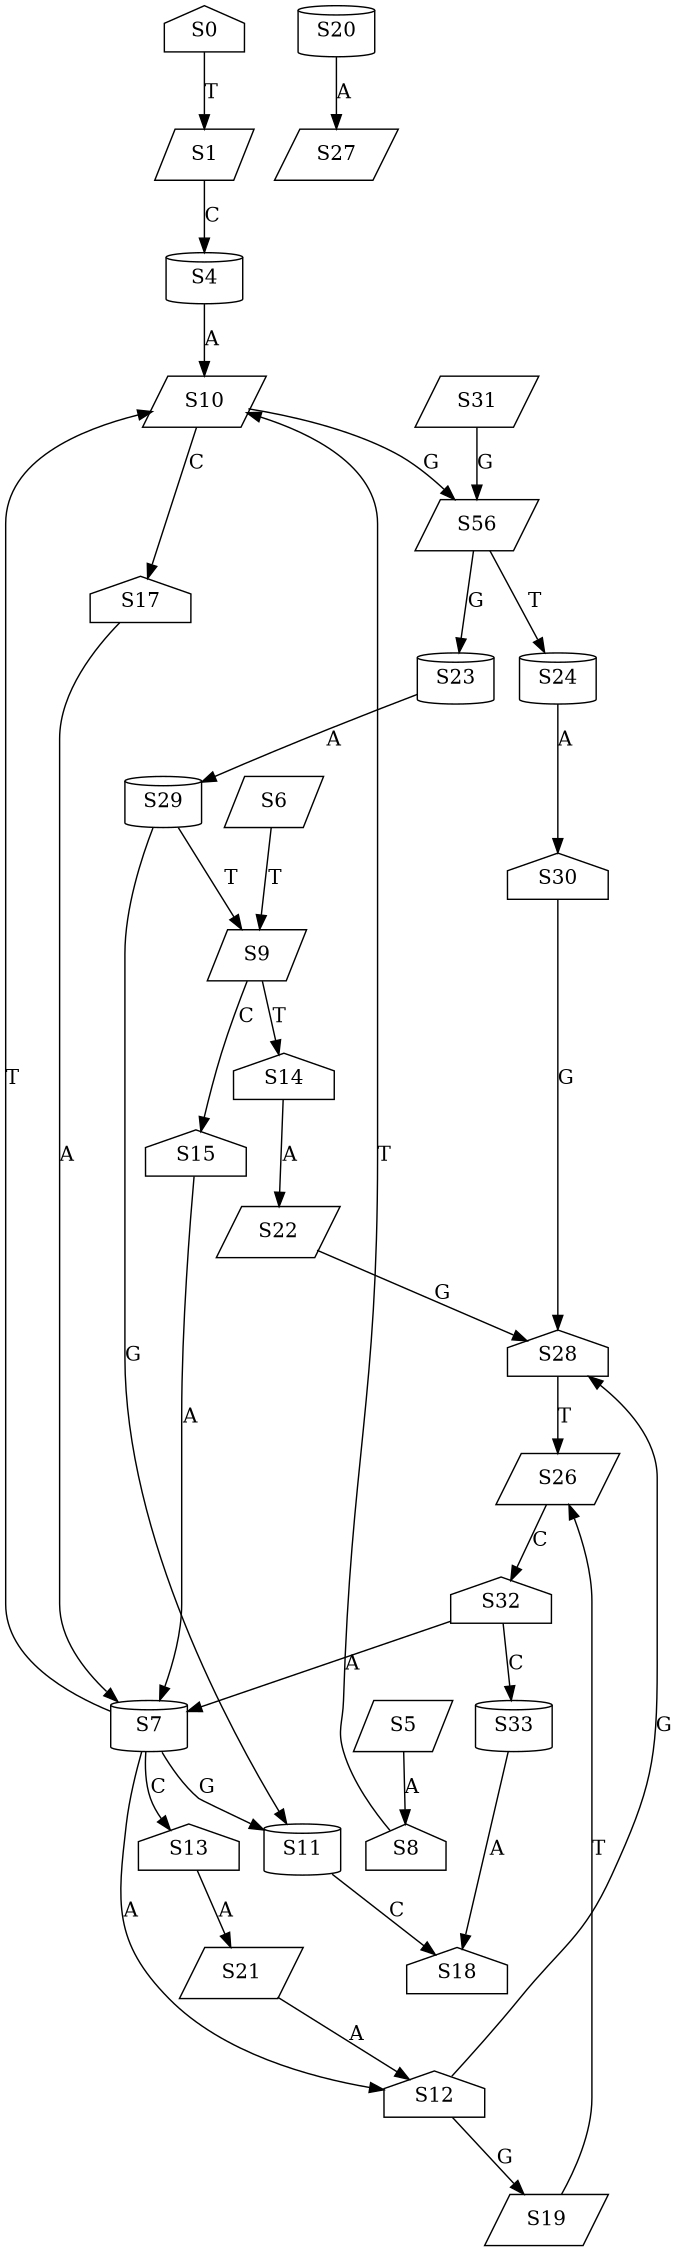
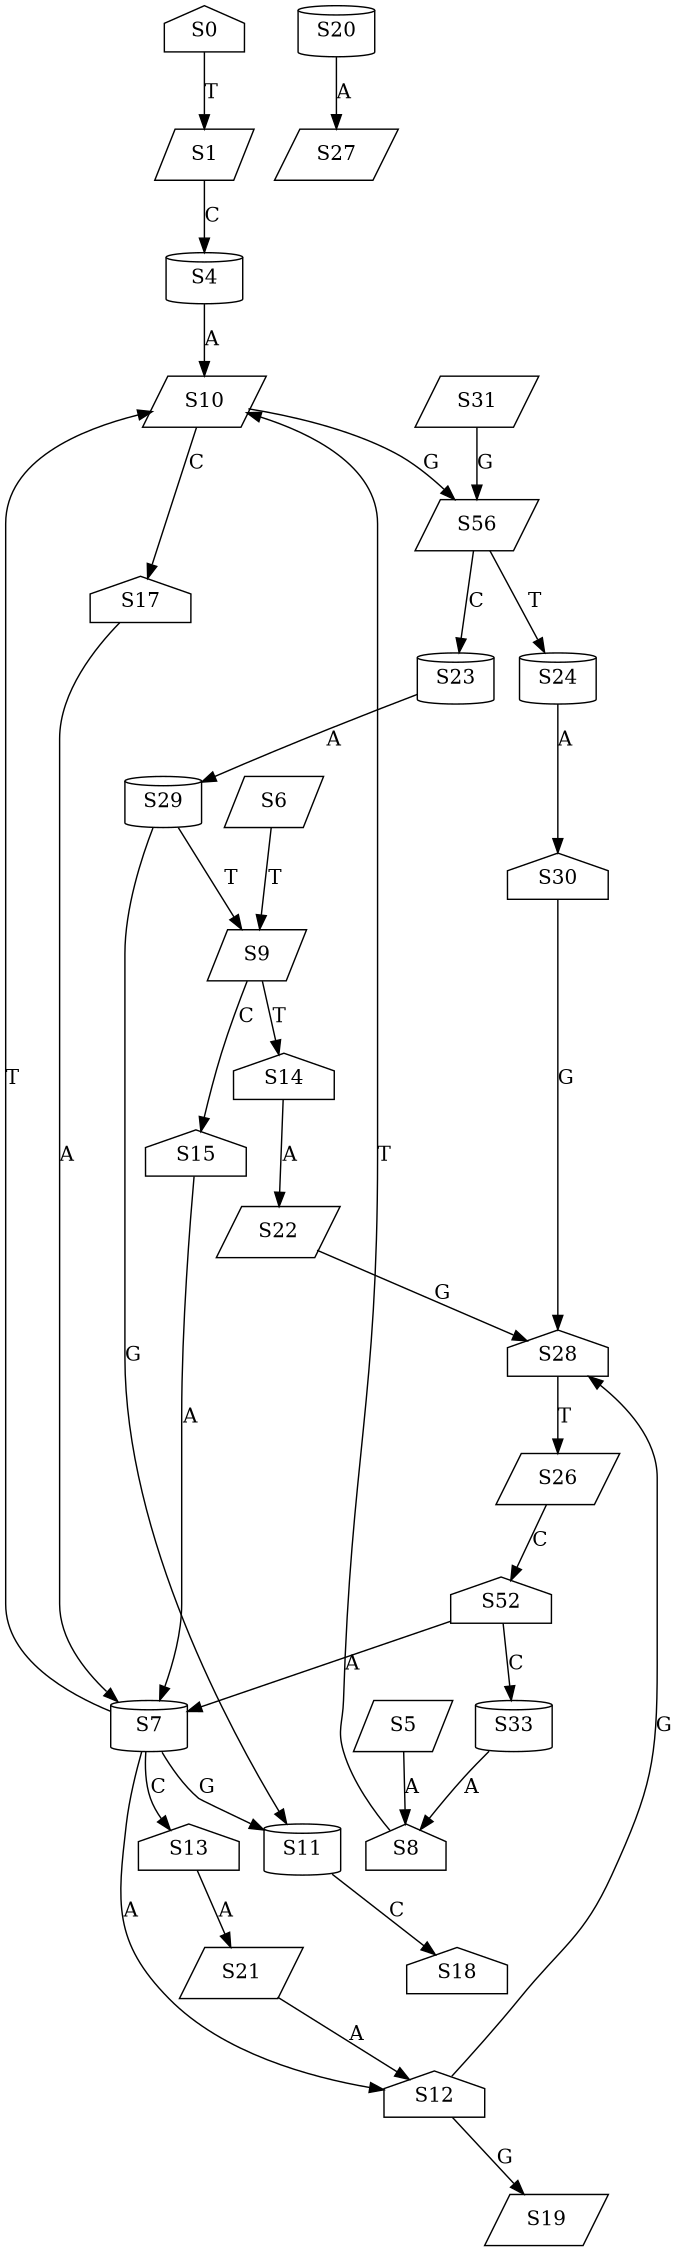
edge "S56" -> "S23": label "G" -> "C"
node "S32": label "S32" -> "S52"
edge "S33" -> "S18": now "S33" -> "S8"
edge "S19" -> "S26": removed, label "T"
